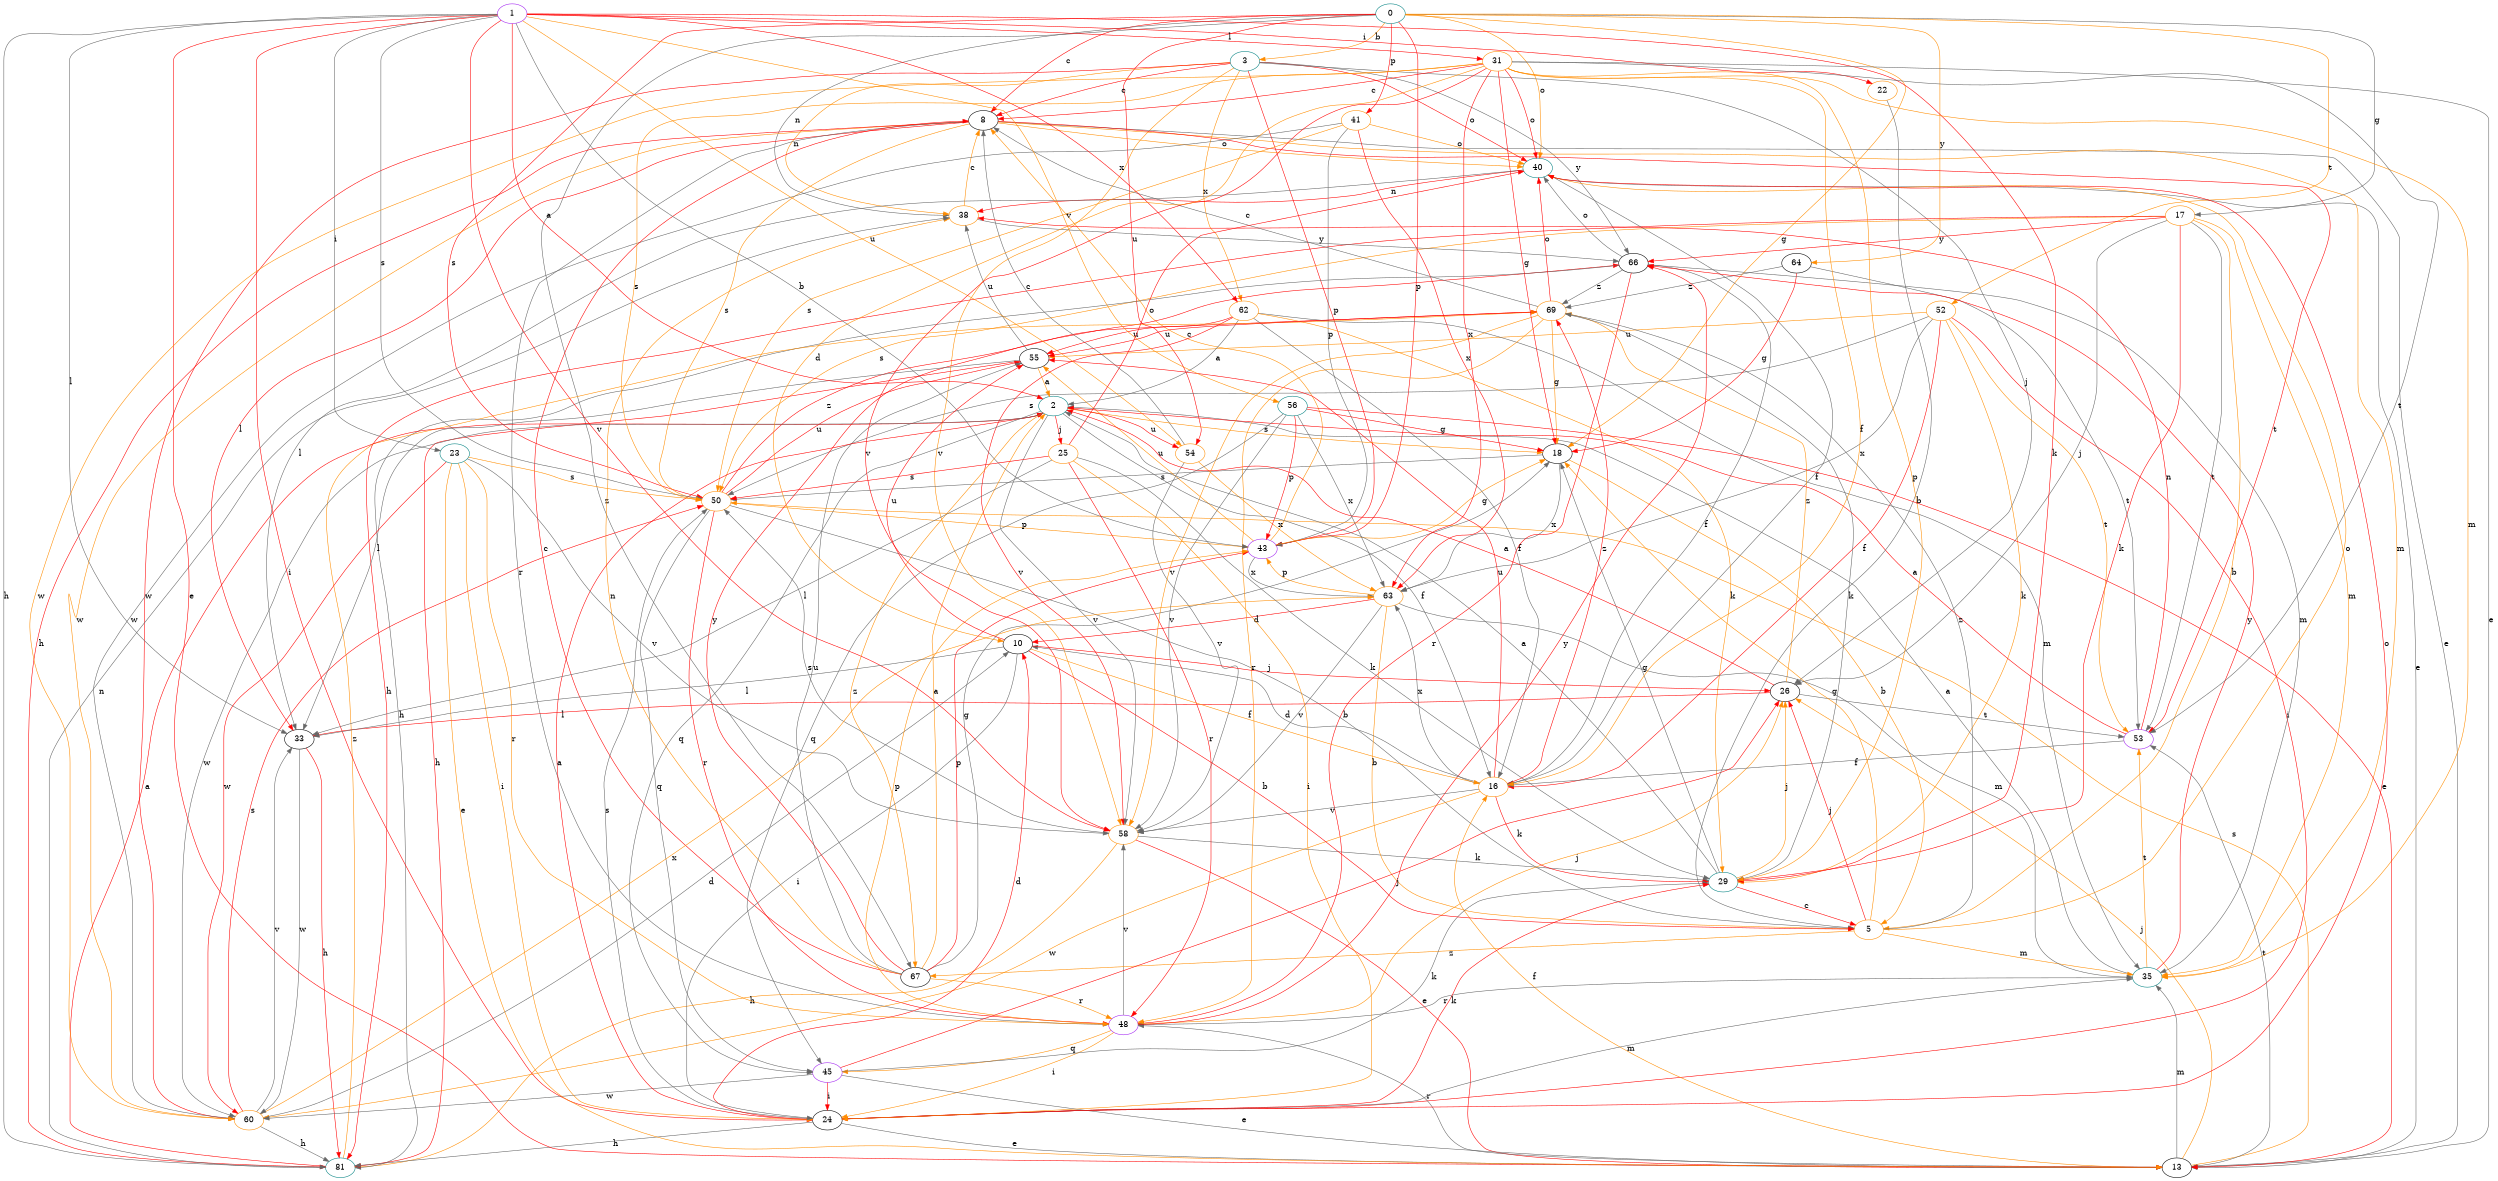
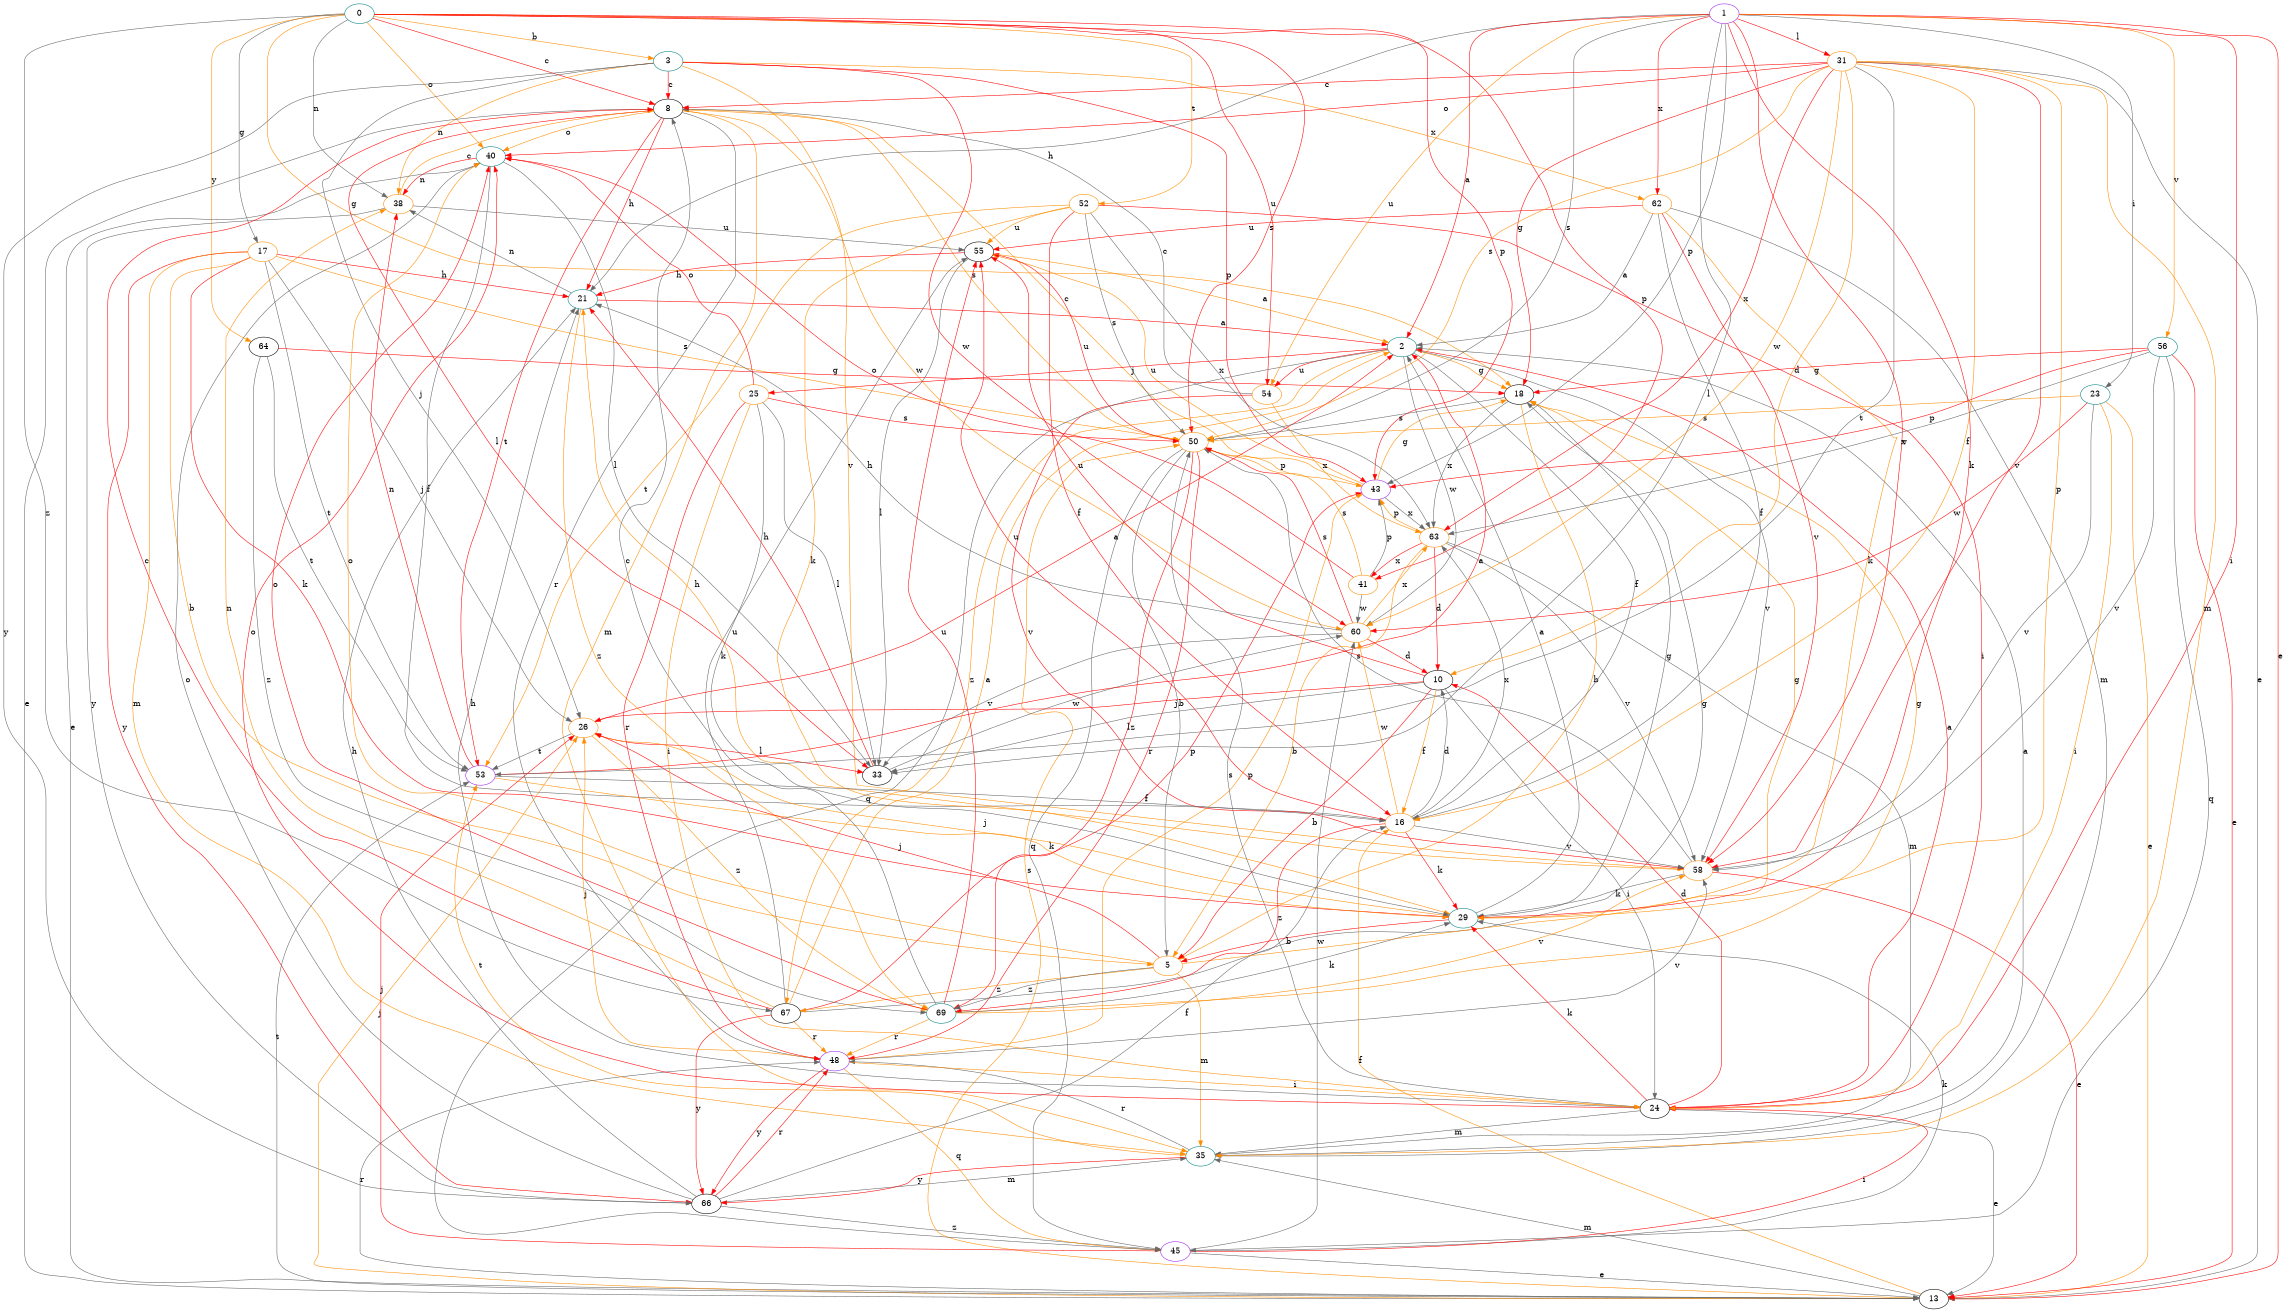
edge "3" -> "40": removed, label "o"
node "22": removed
edge "41" -> "40": color darkorange -> red
edge "66" -> "69": now "66" -> "45"
edge "1" -> "43": label "b" -> "p"
edge "55" -> "38": reversed
node "69": color darkorange -> teal
edge "41" -> "63": reversed
edge "2" -> "18": label "s" -> "g"
edge "54" -> "58": color gray40 -> red
node "26": color black -> darkorange
edge "53" -> "29": added, label "k"
edge "60" -> "10": color gray40 -> red
edge "29" -> "5": label "c" -> "b"
edge "23" -> "48": removed, label "r"
node "81": label "81" -> "21"
